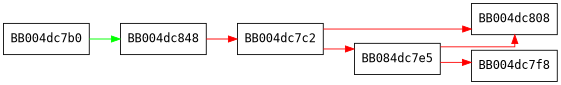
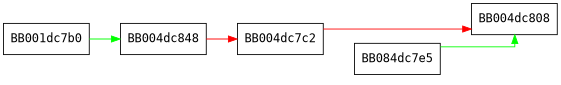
node "BB004dc7b0": label "BB004dc7b0" -> "BB001dc7b0"
edge "BB084dc7e5" -> "BB004dc808": color red -> green
edge "BB004dc7c2" -> "BB084dc7e5": removed
node "BB004dc7f8": removed
